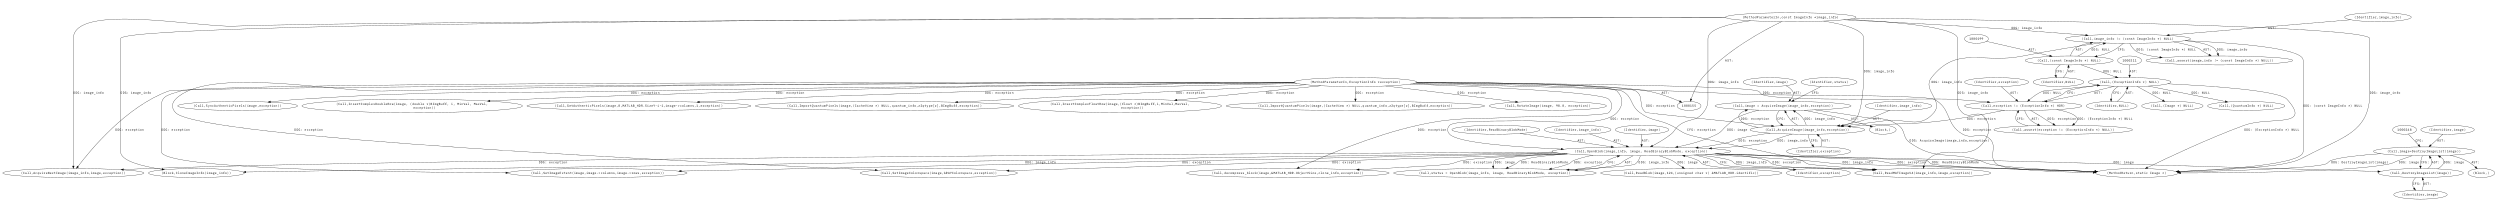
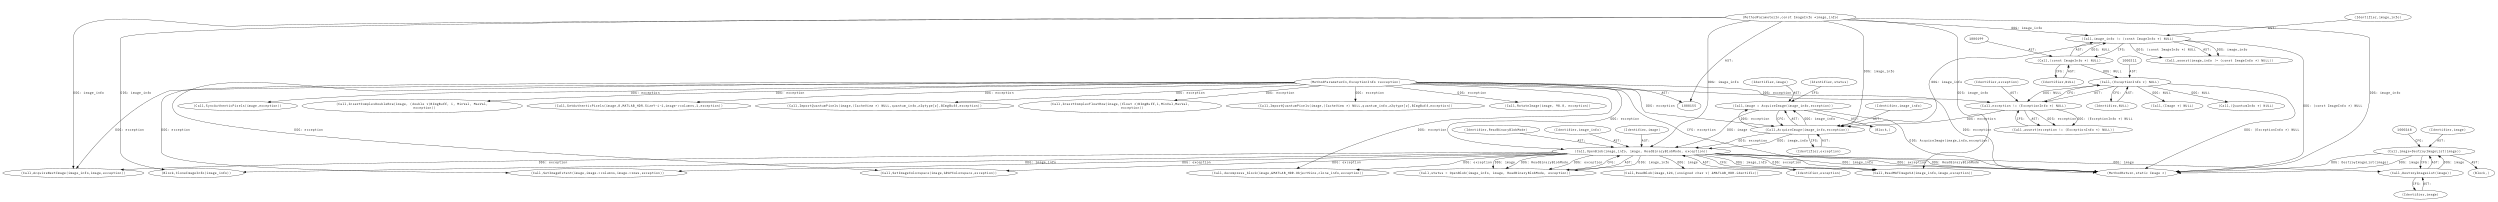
node "(Call,exception != (ExceptionInfo *) HDR)": label "(Call,exception != (ExceptionInfo *) HDR)" -> "(Call,exception != (ExceptionInfo *) NULL)"
